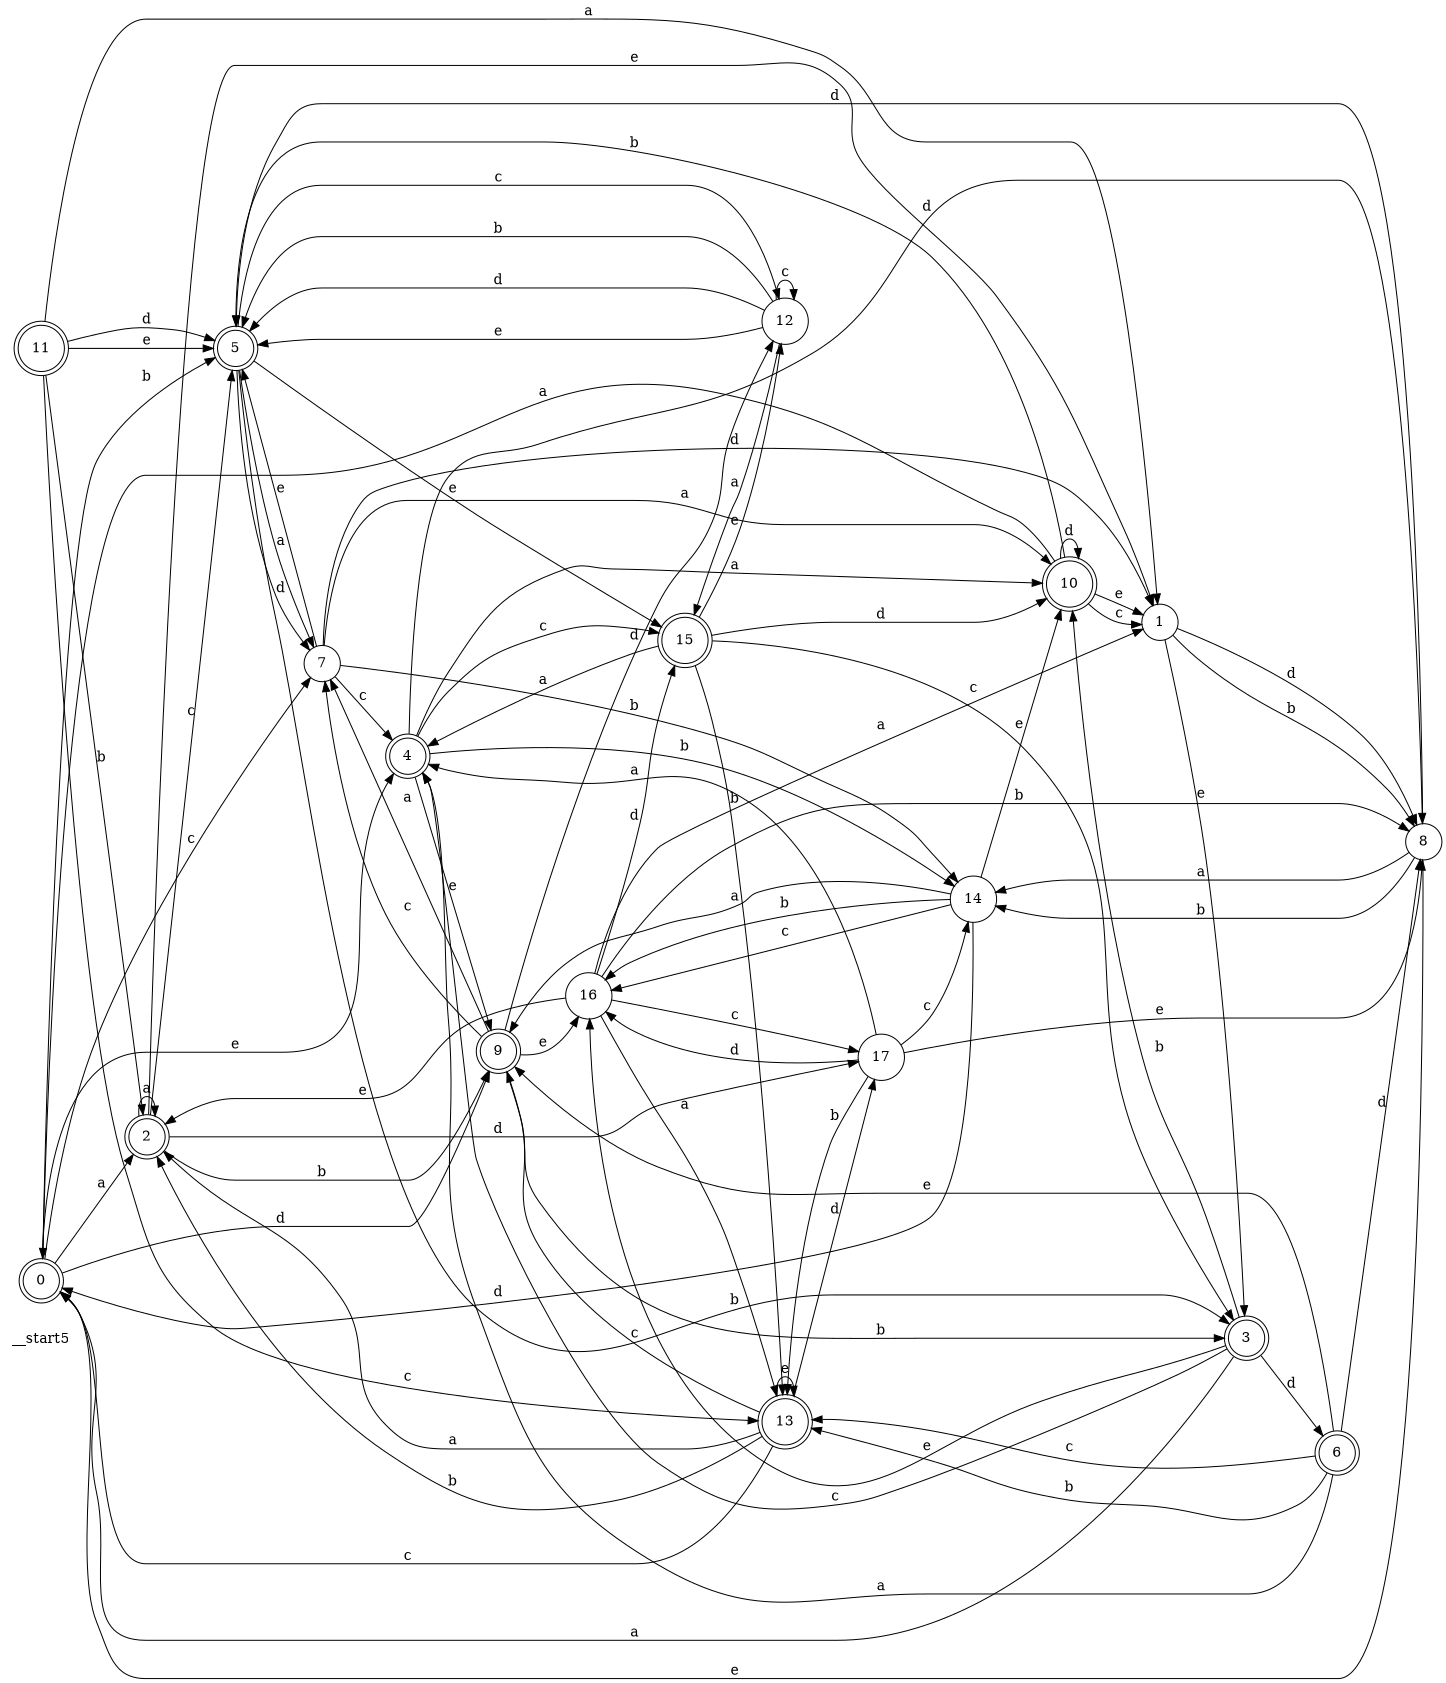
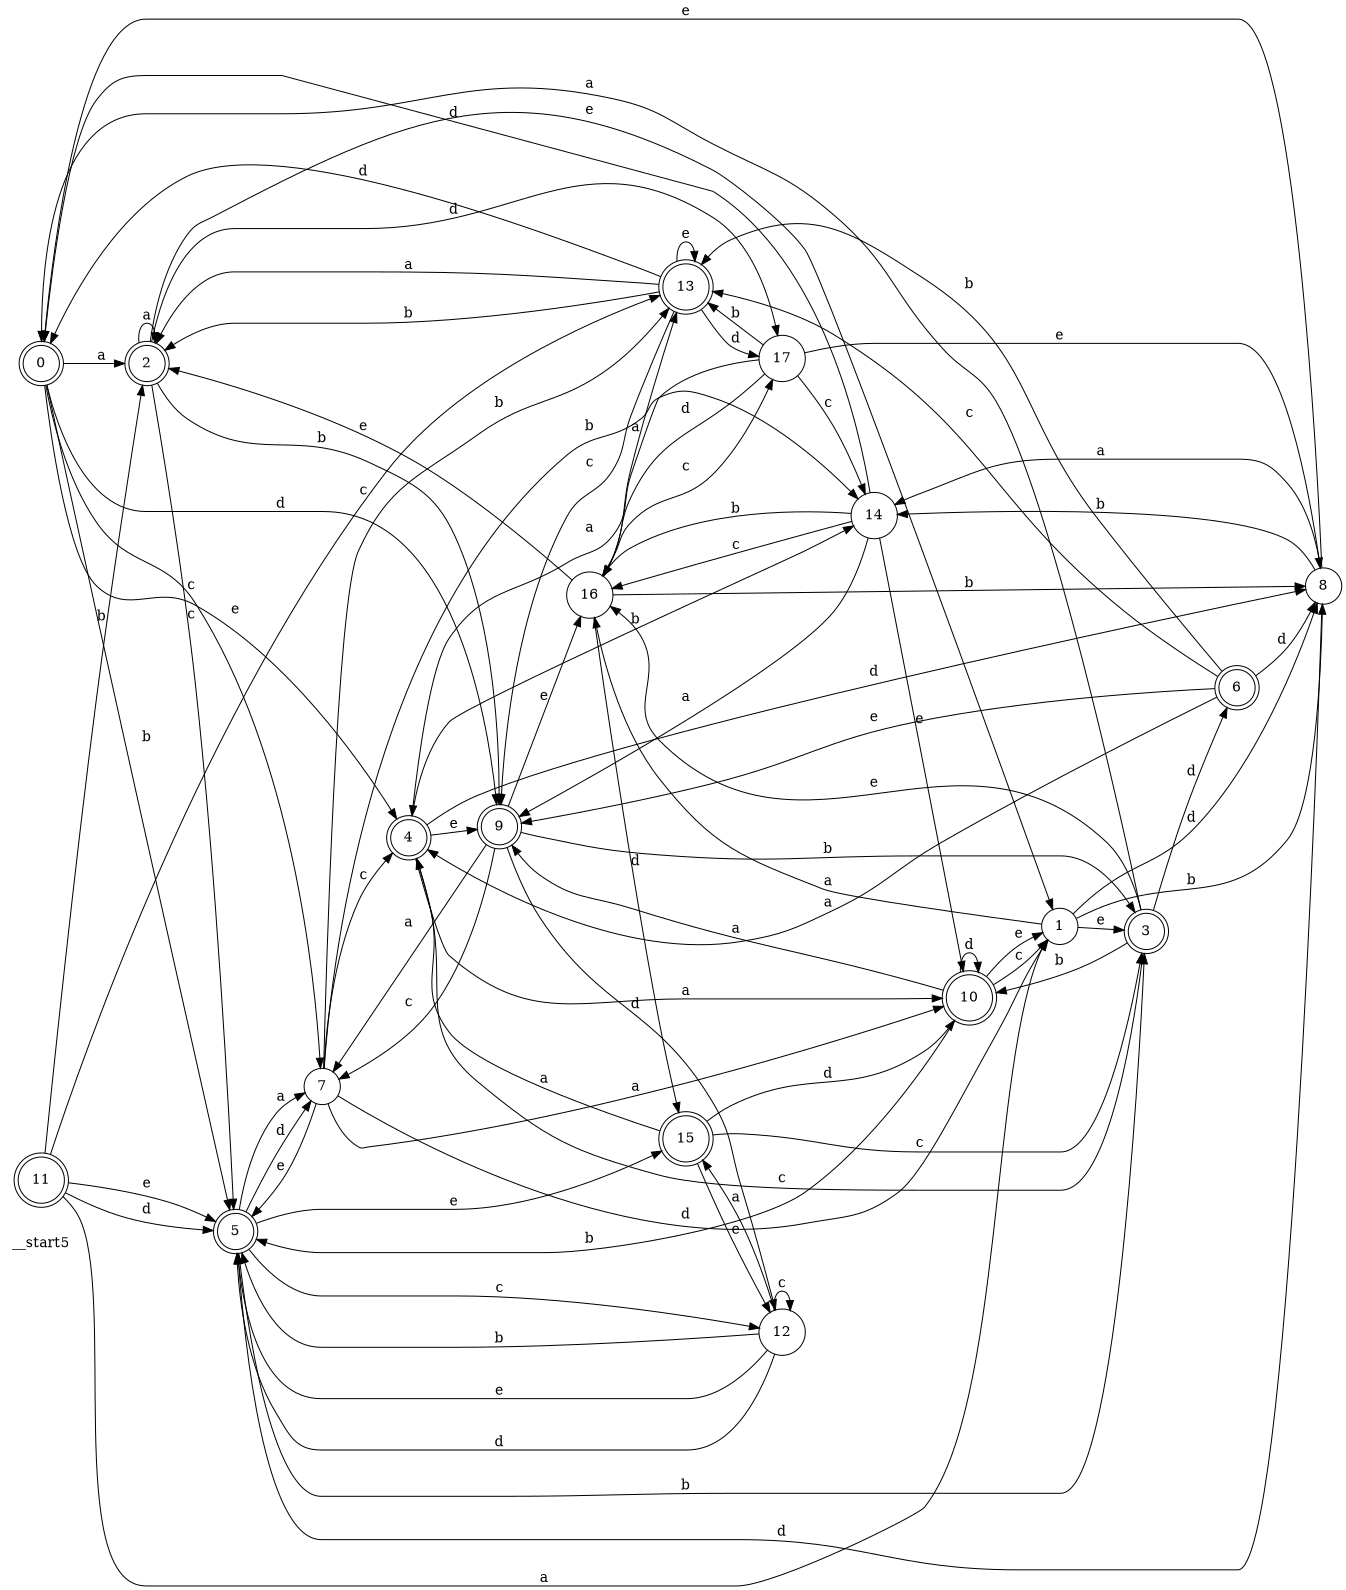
edge "10" -> "0": now "10" -> "9"
edge "4" -> "15": removed, label "c"
edge "16" -> "1": reversed
edge "15" -> "13": now "7" -> "13"
edge "13" -> "0": label "c" -> "d"
